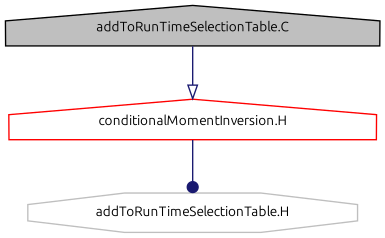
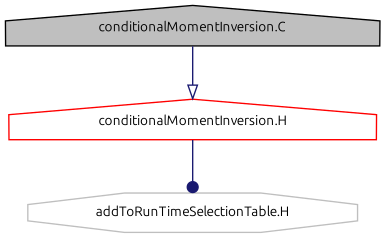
node "addToRunTimeSelectionTable.C": label "addToRunTimeSelectionTable.C" -> "conditionalMomentInversion.C"
